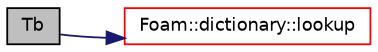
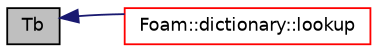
edge "Tb" -> "Foam::dictionary::lookup": reversed
